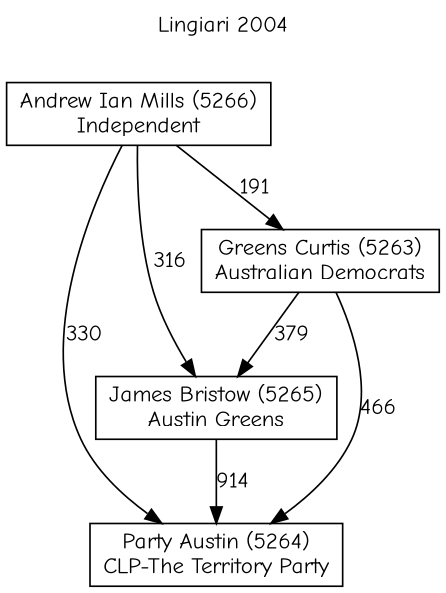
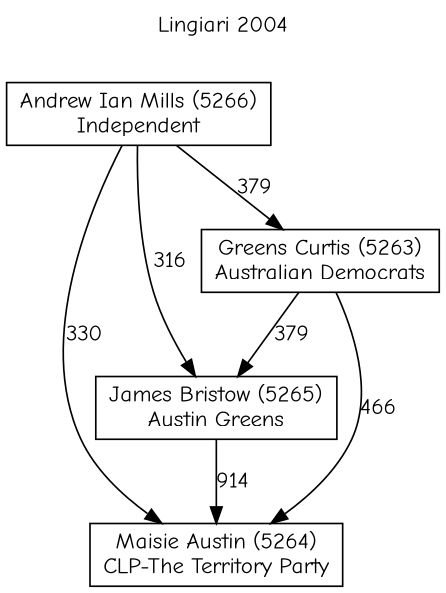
edge "Andrew Ian Mills (5266) Independent" -> "Greens Curtis (5263) Australian Democrats": label "191" -> "379"
node "Party Austin (5264) CLP-The Territory Party": label "Party Austin (5264) CLP-The Territory Party" -> "Maisie Austin (5264) CLP-The Territory Party"
